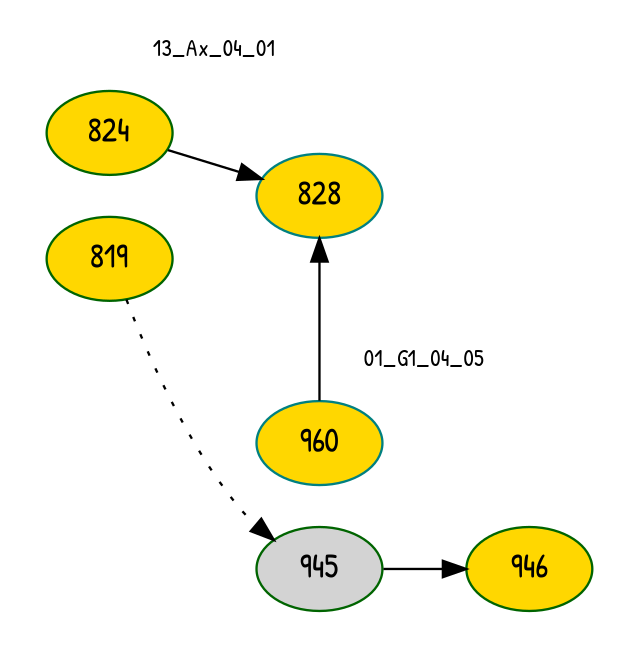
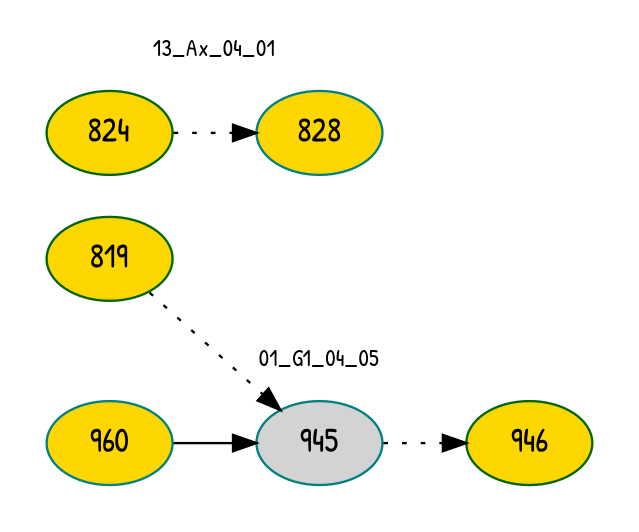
edge "824" -> "828": style solid -> dotted
edge "960" -> "828": now "960" -> "945"
node "945": color darkgreen -> teal
edge "945" -> "946": style solid -> dotted
